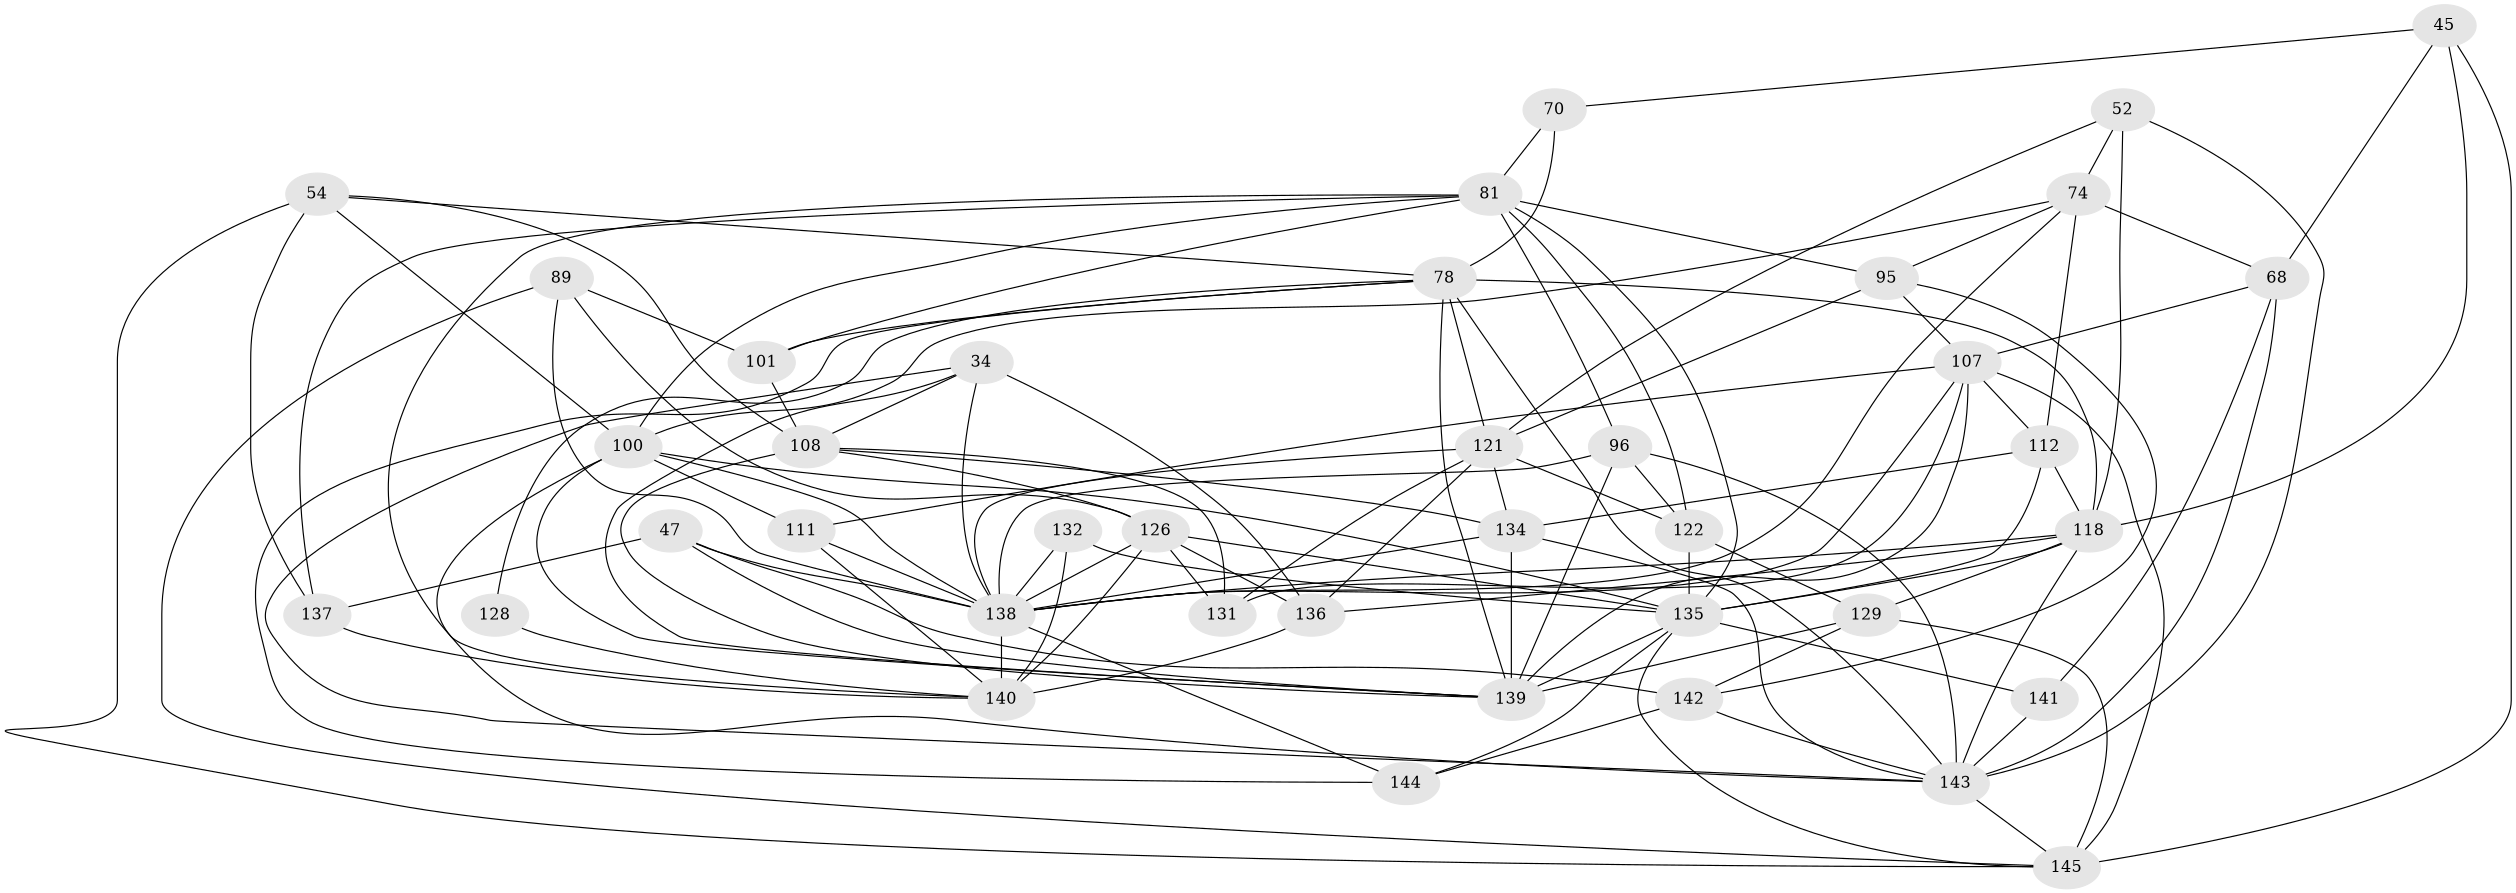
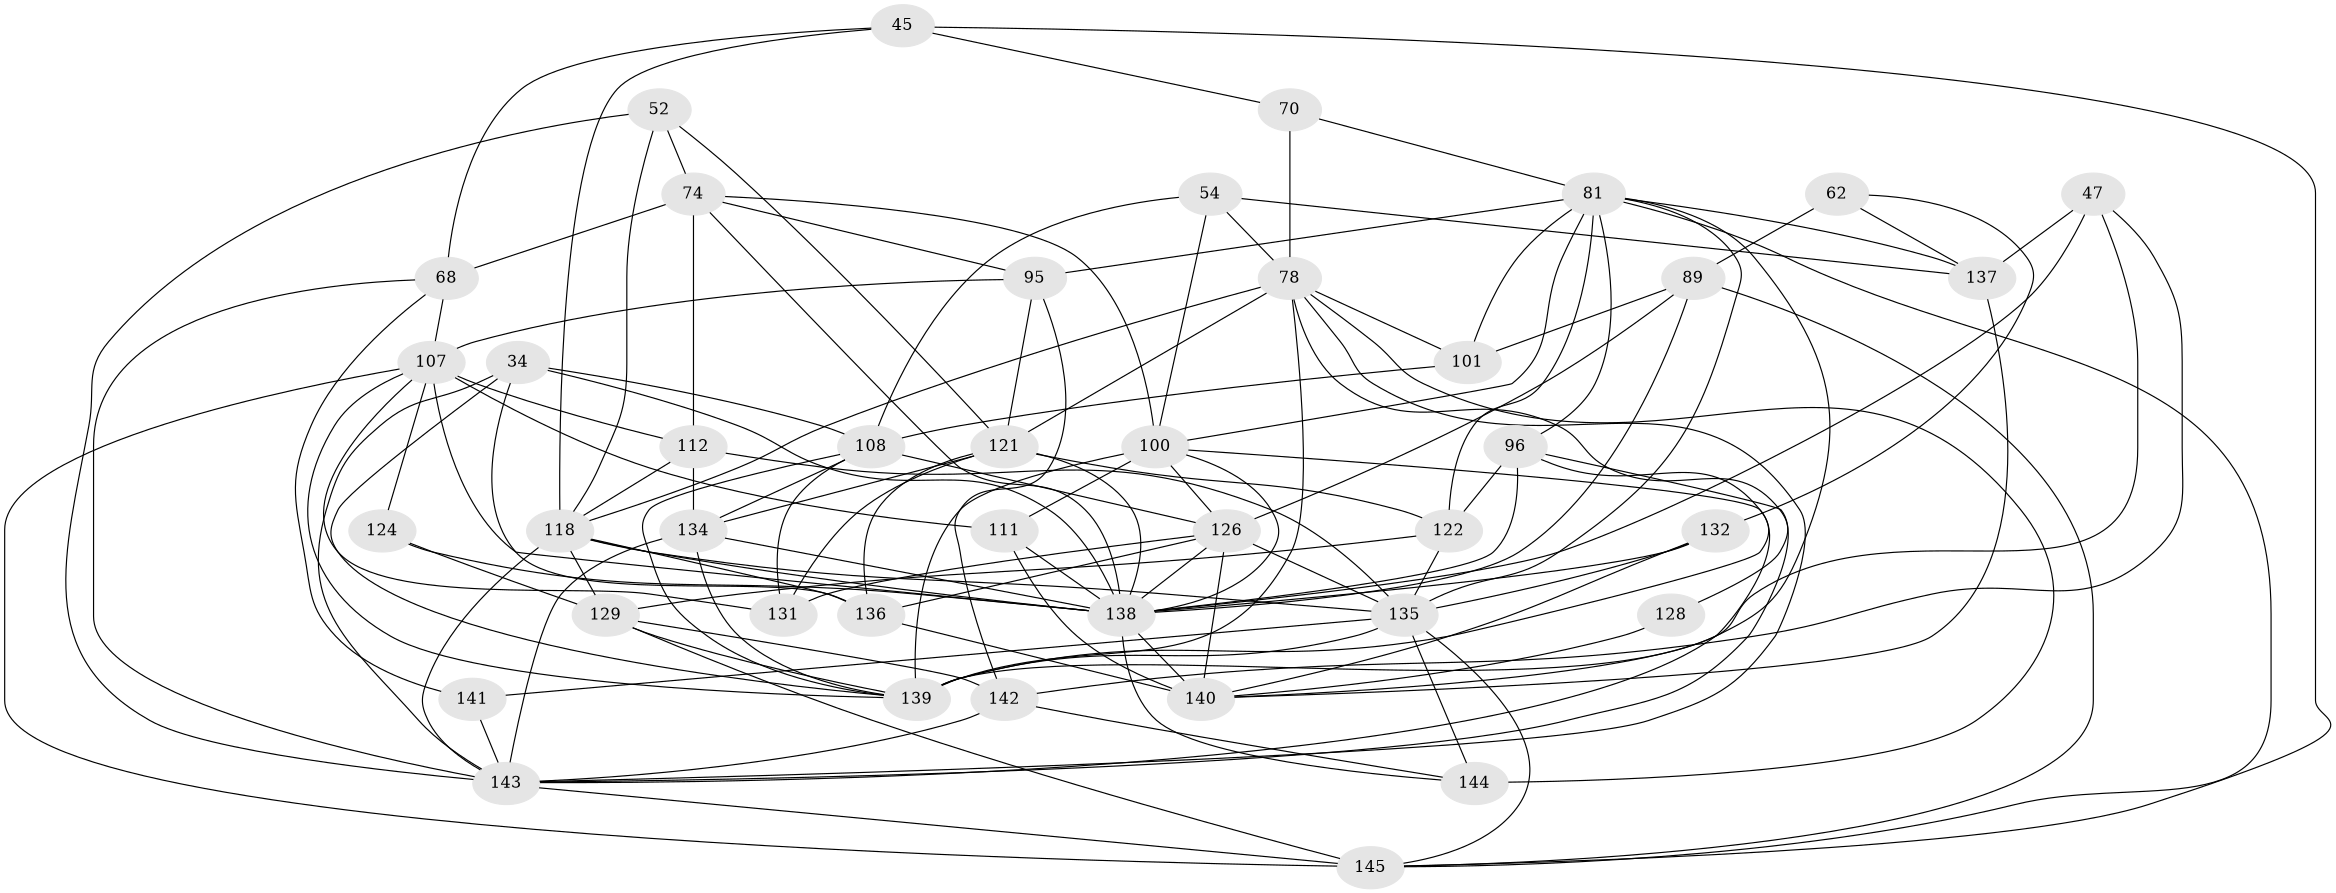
node "62": added
edge "100" -- "135": now "100" -- "126"
node "124": added
edge "54" -- "145": now "81" -- "145"
